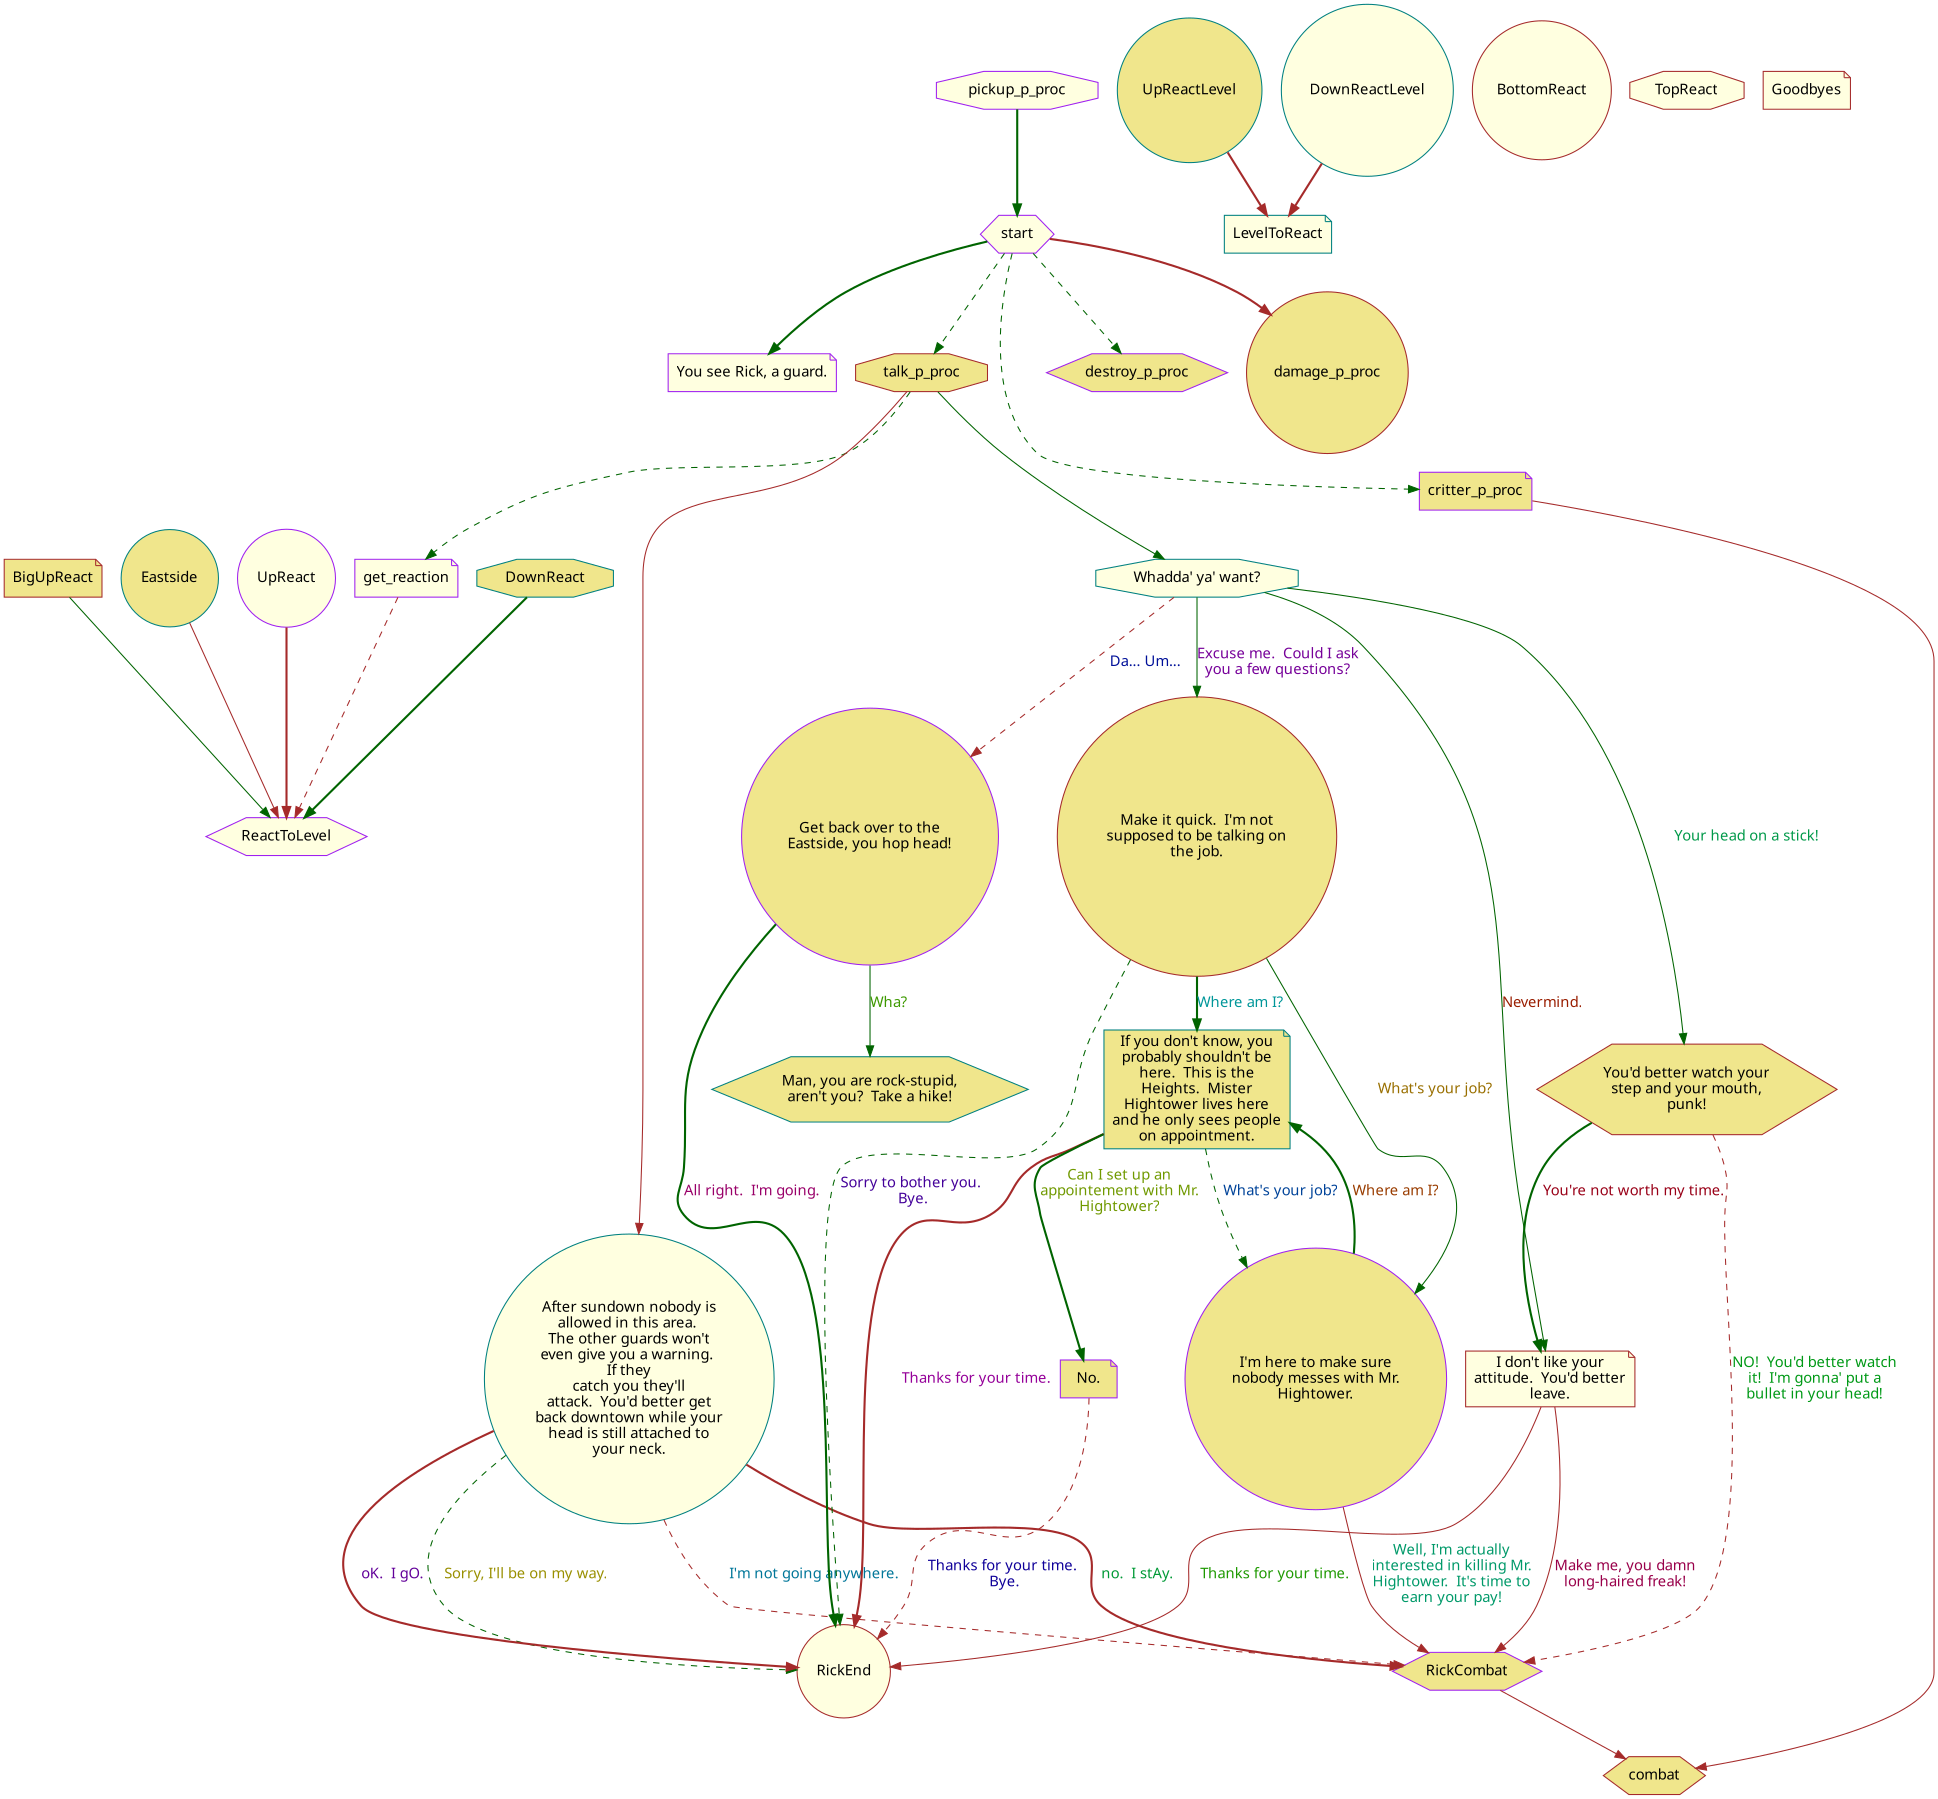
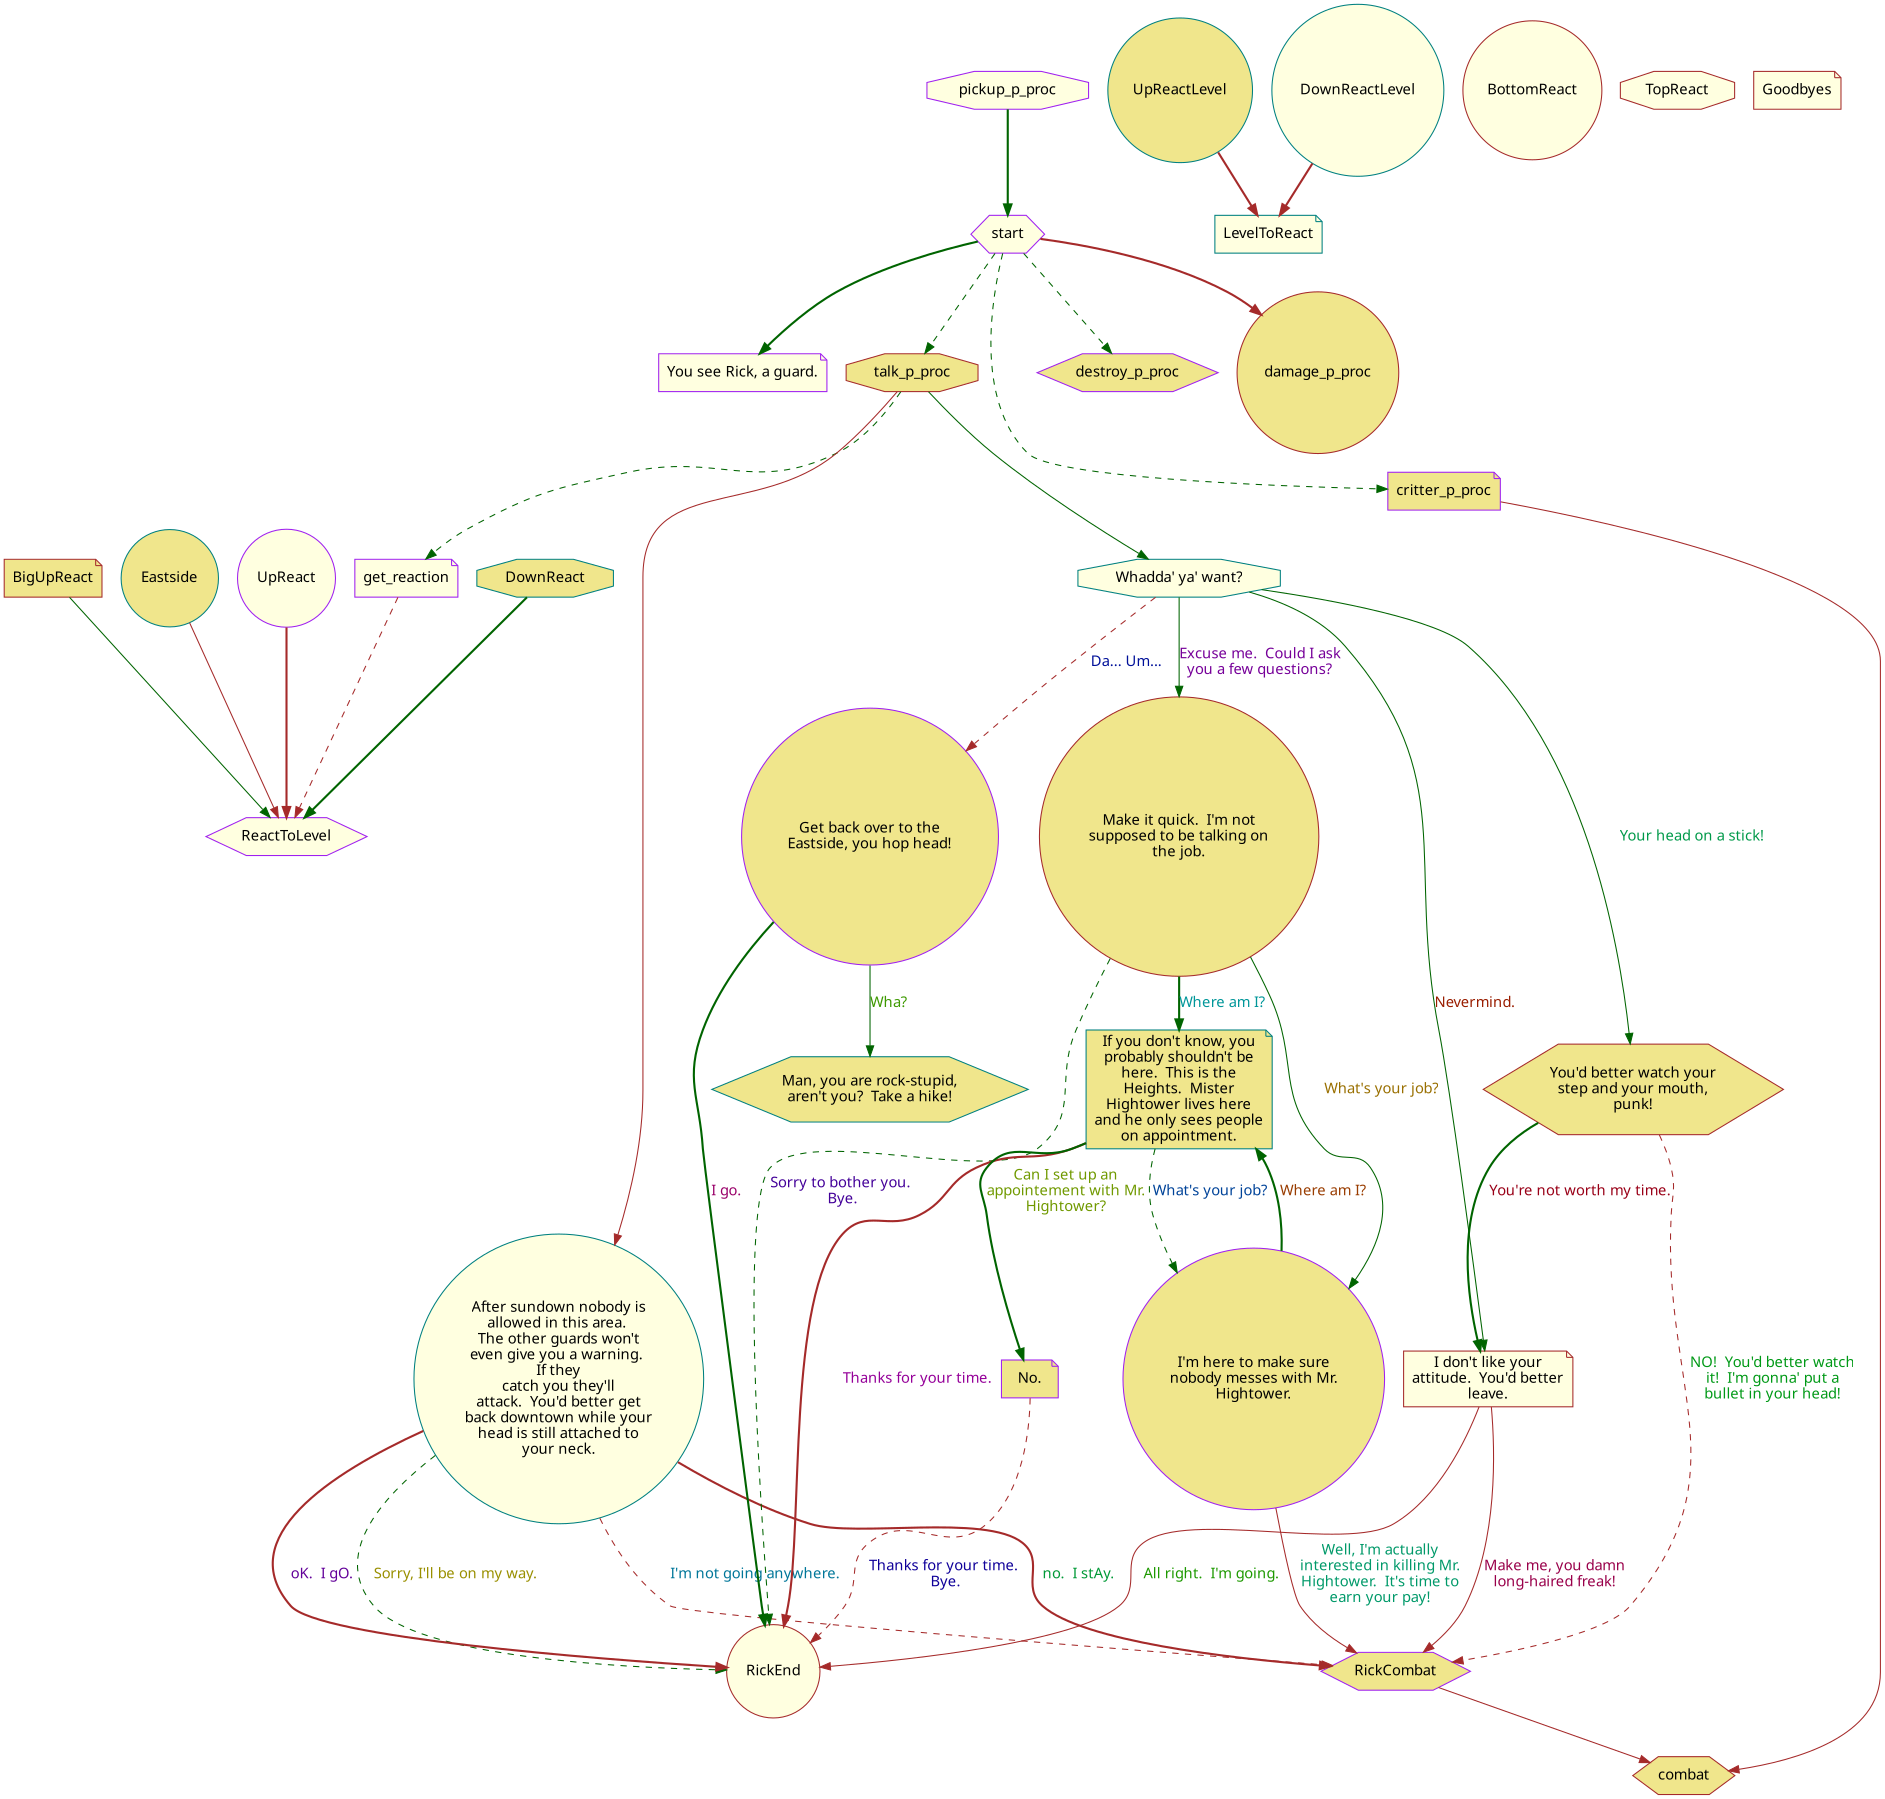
edge "Get back over to the Eastside, you hop head!" -> "RickEnd": label "All right.  I'm going." -> "I go."
edge "I don't like your attitude.  You'd better leave." -> "RickEnd": label "Thanks for your time." -> "All right.  I'm going."
